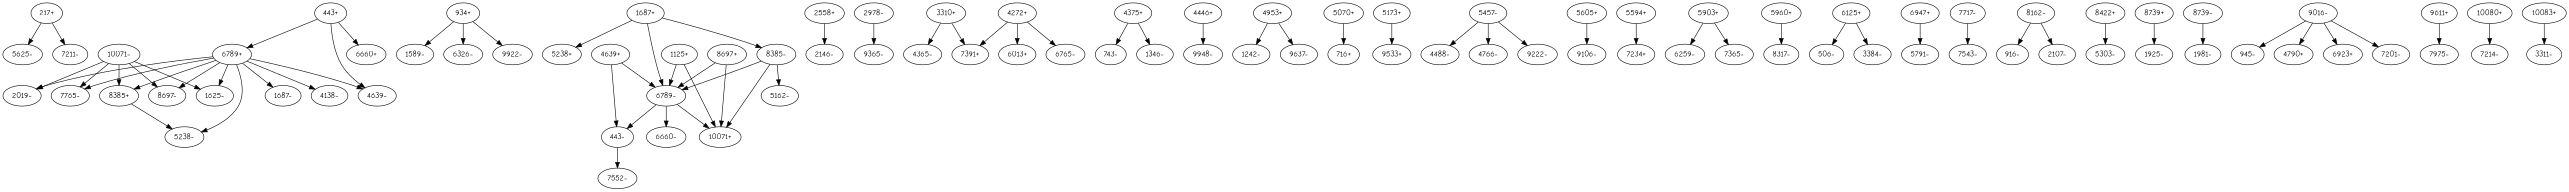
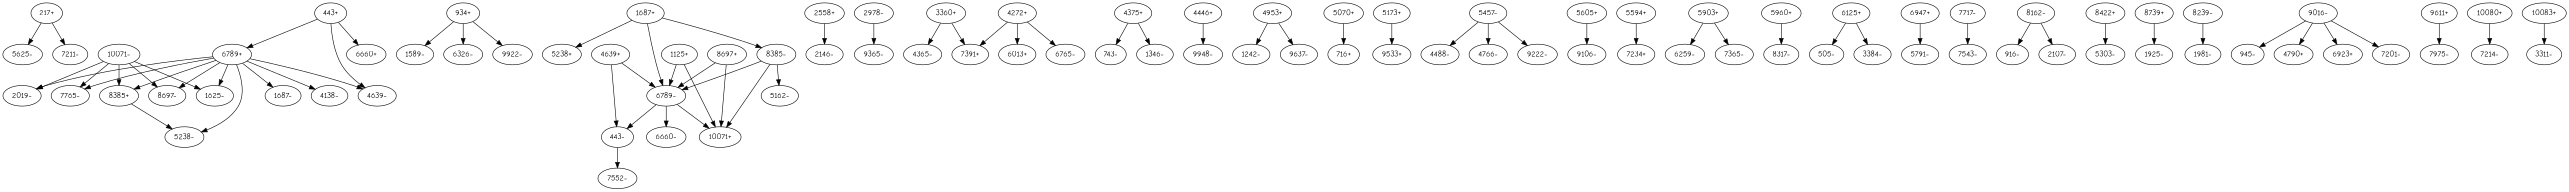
node "3310+": label "3310+" -> "3360+"
node "8739-": label "8739-" -> "8239-"
node "506-": label "506-" -> "505-"
